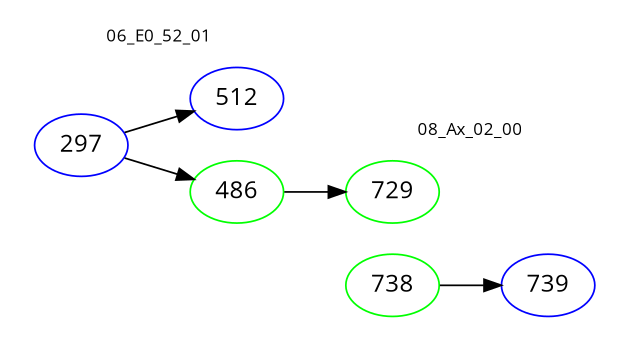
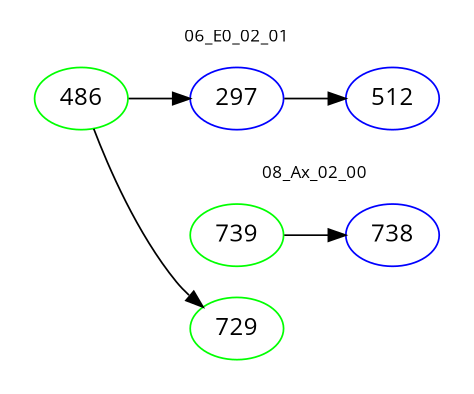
cluster "06_E0_52_01": label "06_E0_52_01" -> "06_E0_02_01"
edge "297" -> "486": reversed
node "738": color green -> blue
edge "738" -> "739": reversed
node "739": color blue -> green
